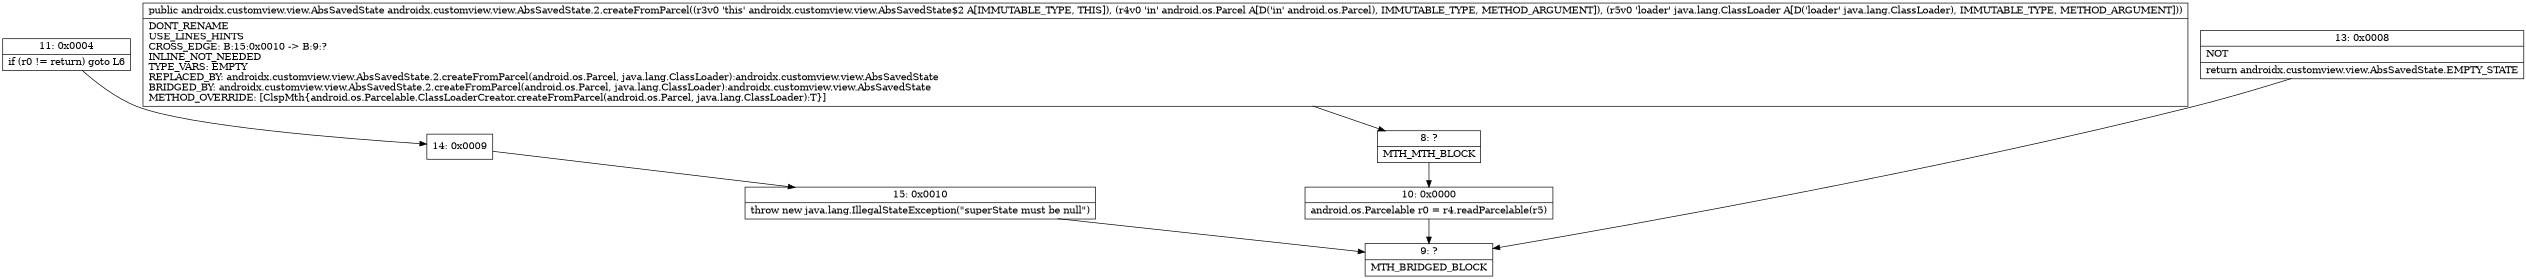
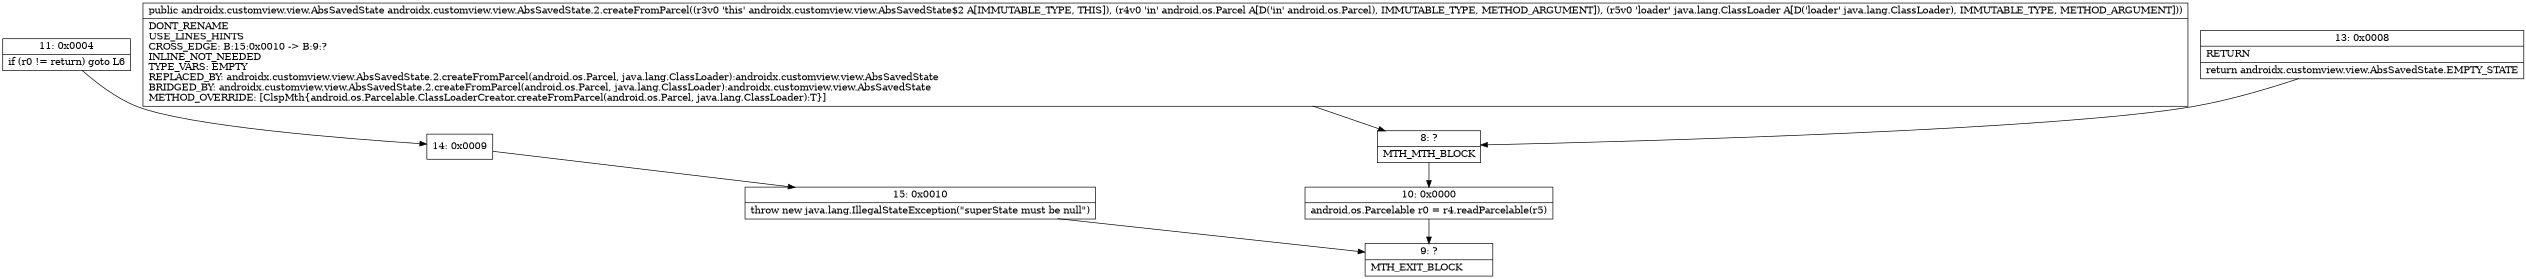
node "13: 0x0008": text "NOT" -> "RETURN"
edge "13: 0x0008" -> "9: ?": now "13: 0x0008" -> "8: ?"
node "9: ?": text "MTH_BRIDGED_BLOCK" -> "MTH_EXIT_BLOCK"
